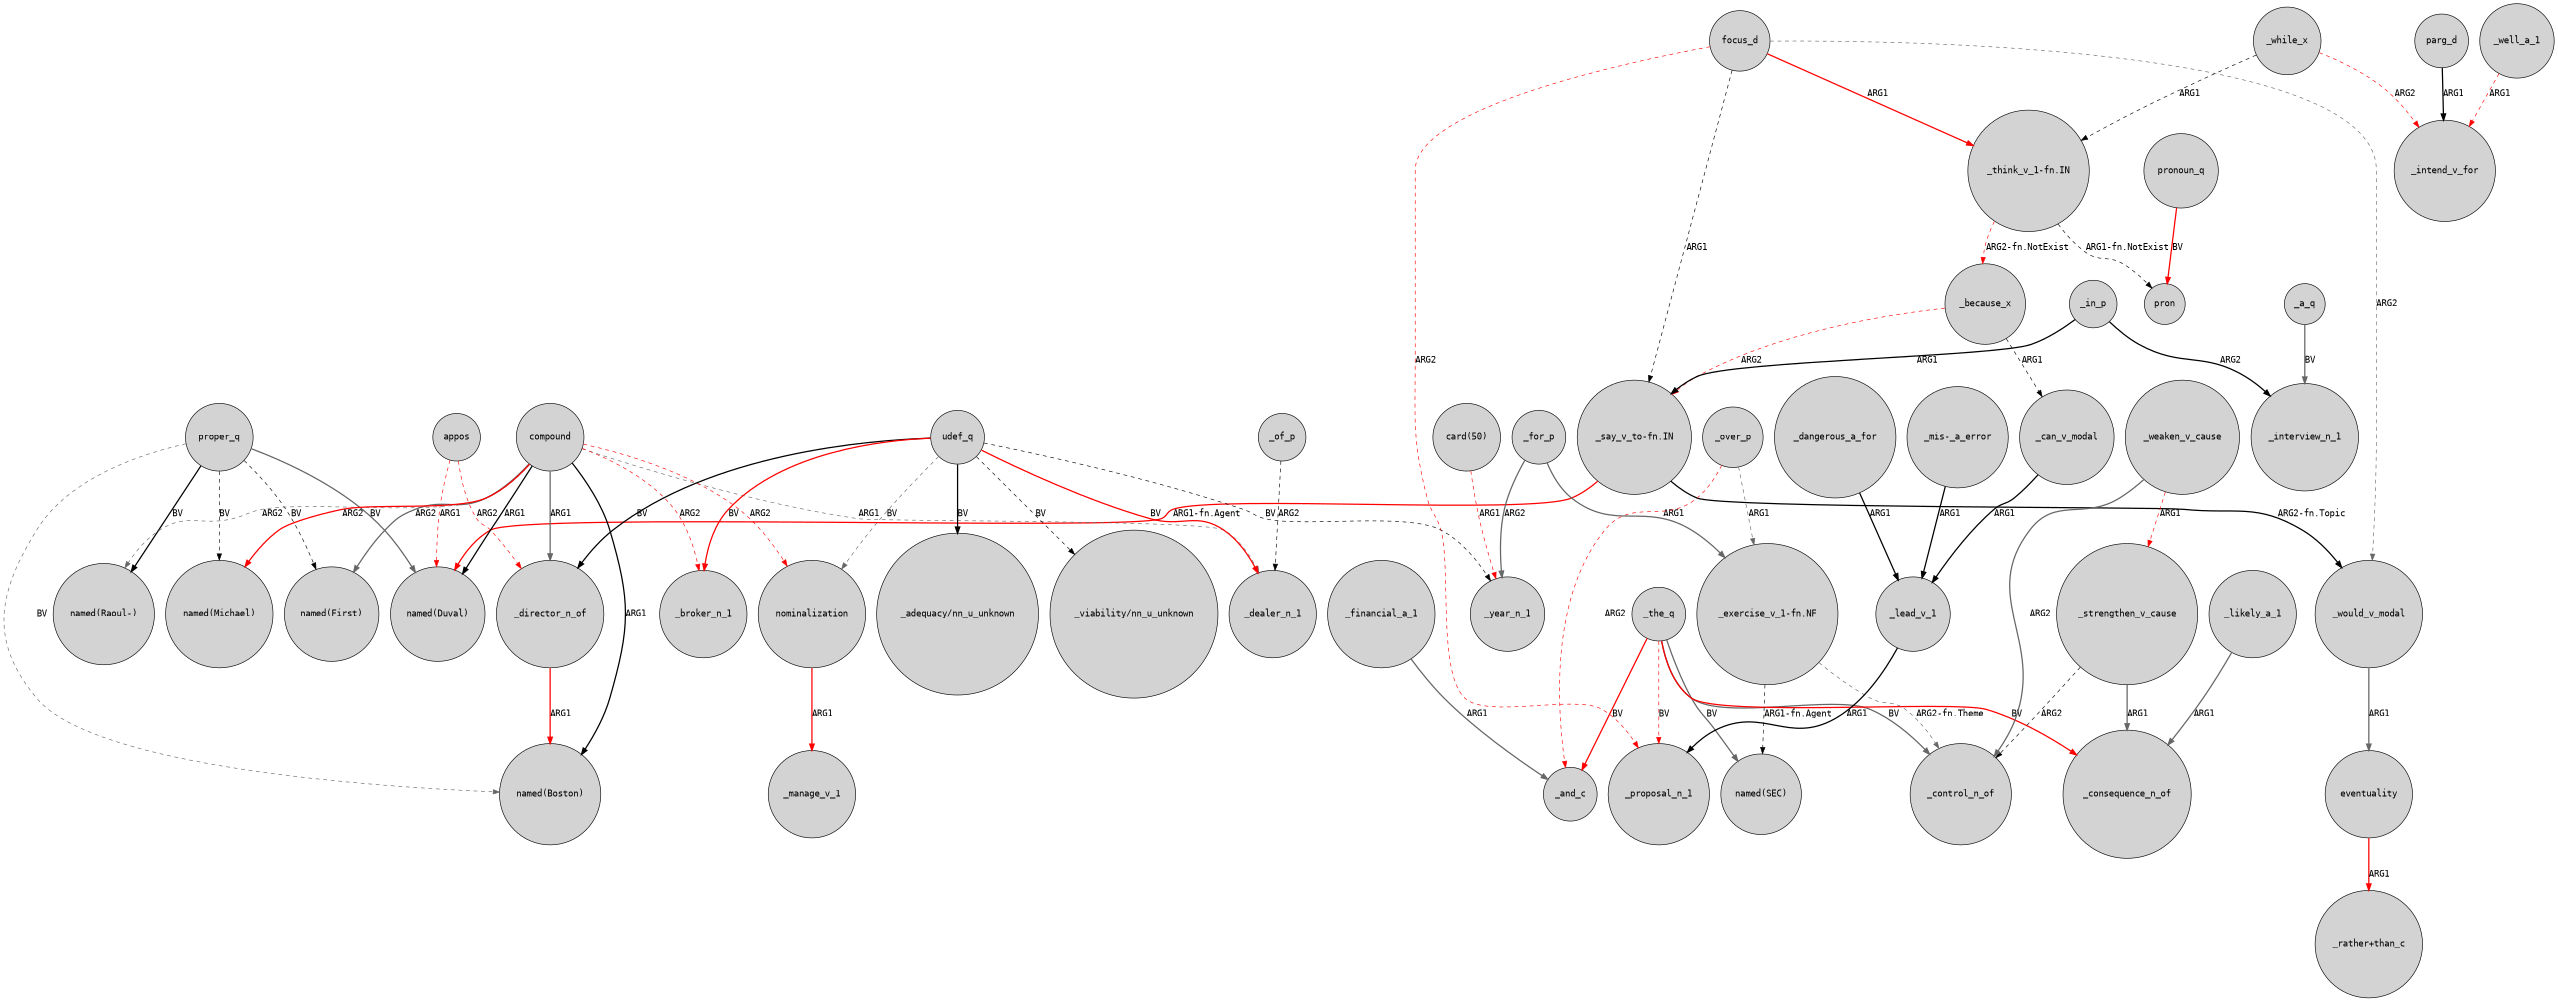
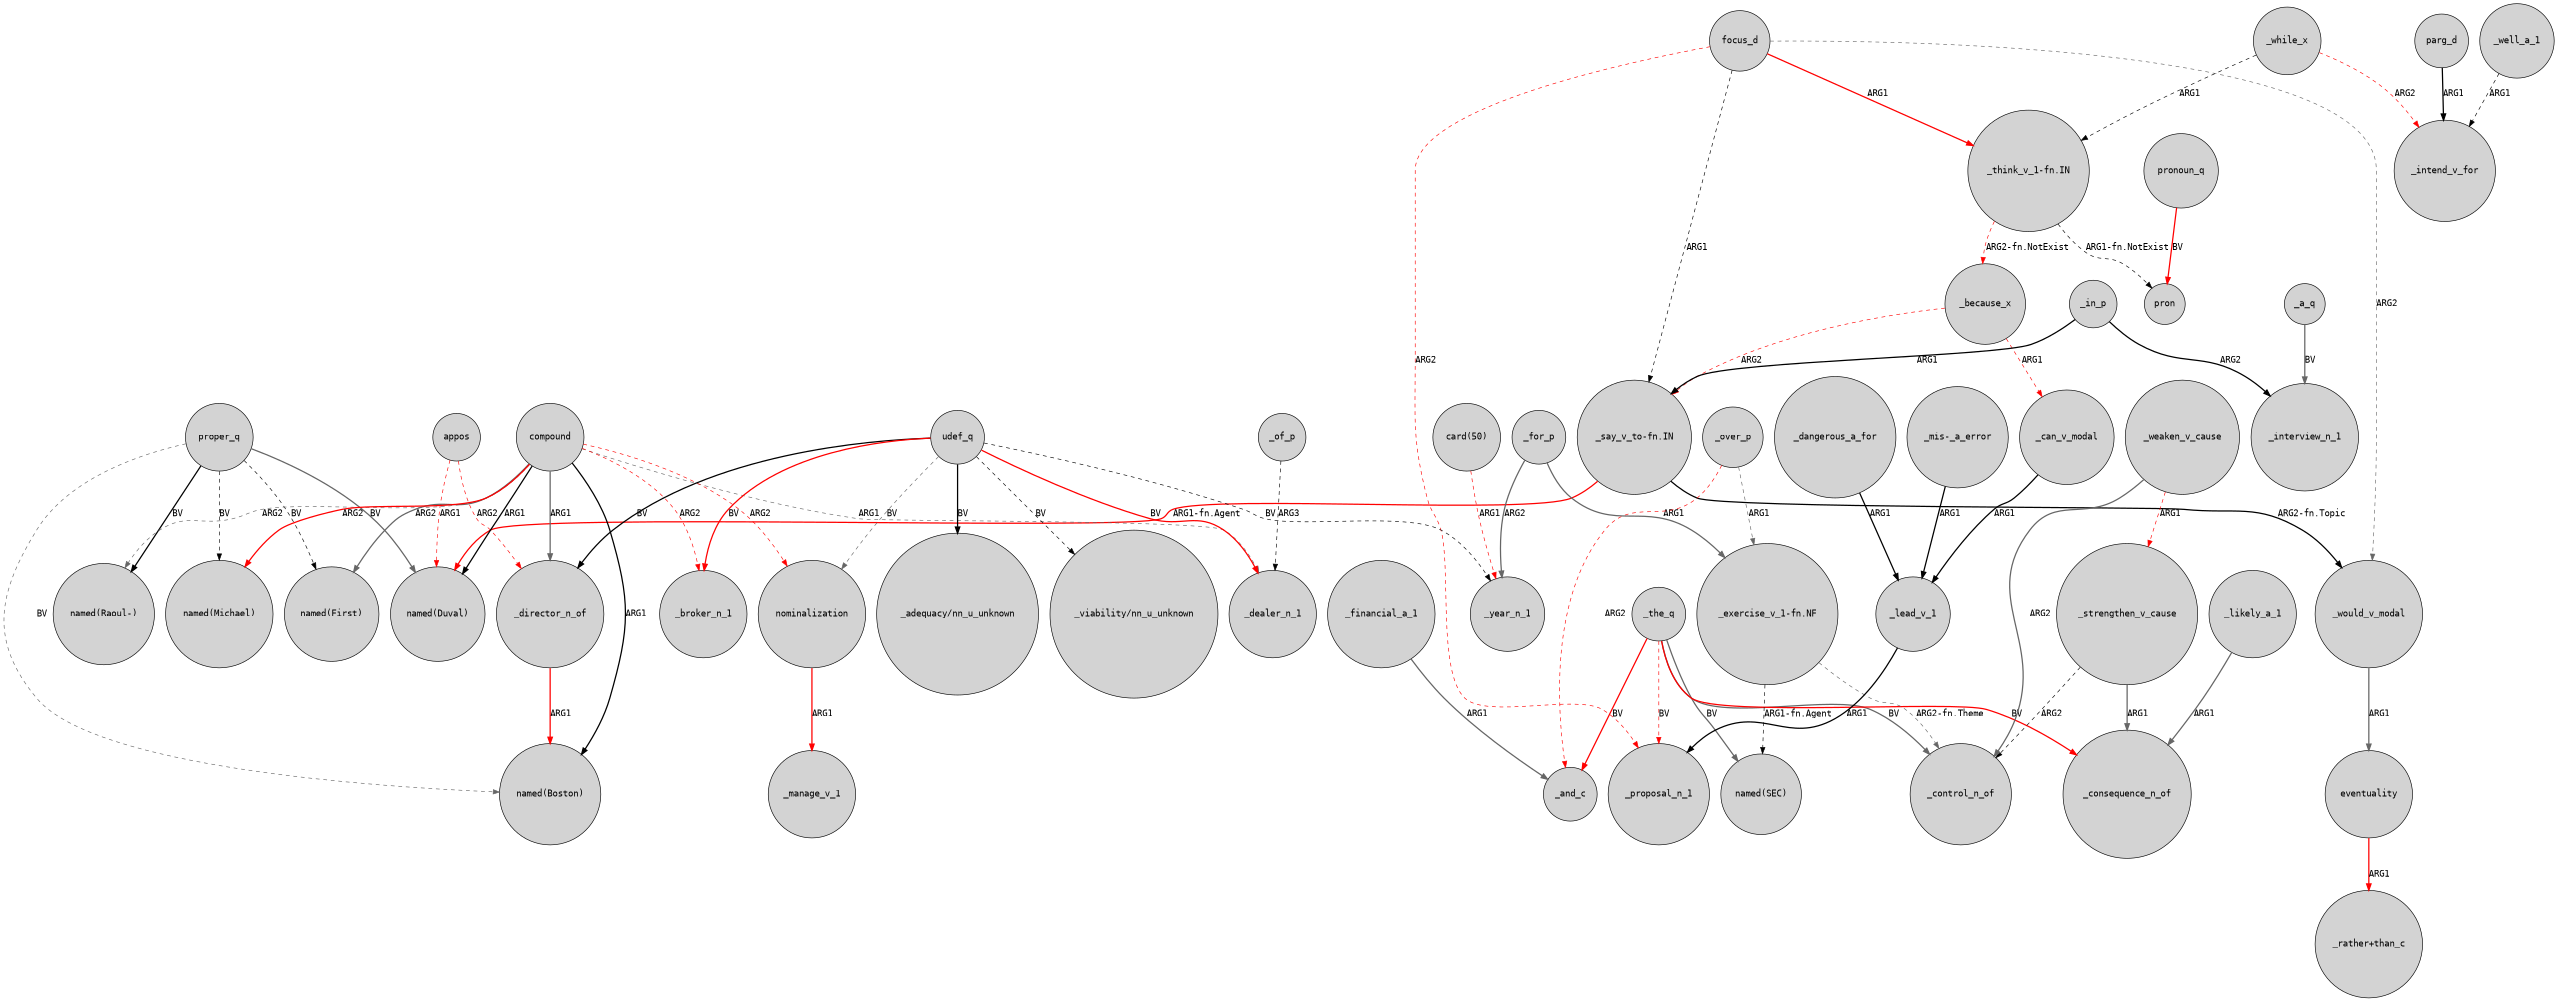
edge "_well_a_1" -> "_intend_v_for": color red -> black
edge "_because_x" -> "_can_v_modal": color black -> red
edge "_of_p" -> "_dealer_n_1": label "ARG2" -> "ARG3"
